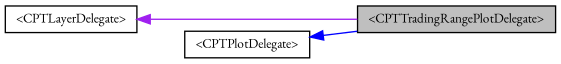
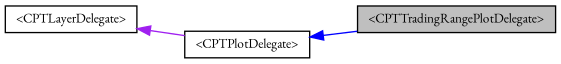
edge "<CPTTradingRangePlotDelegate>" -> "<CPTLayerDelegate>": now "<CPTPlotDelegate>" -> "<CPTLayerDelegate>"
